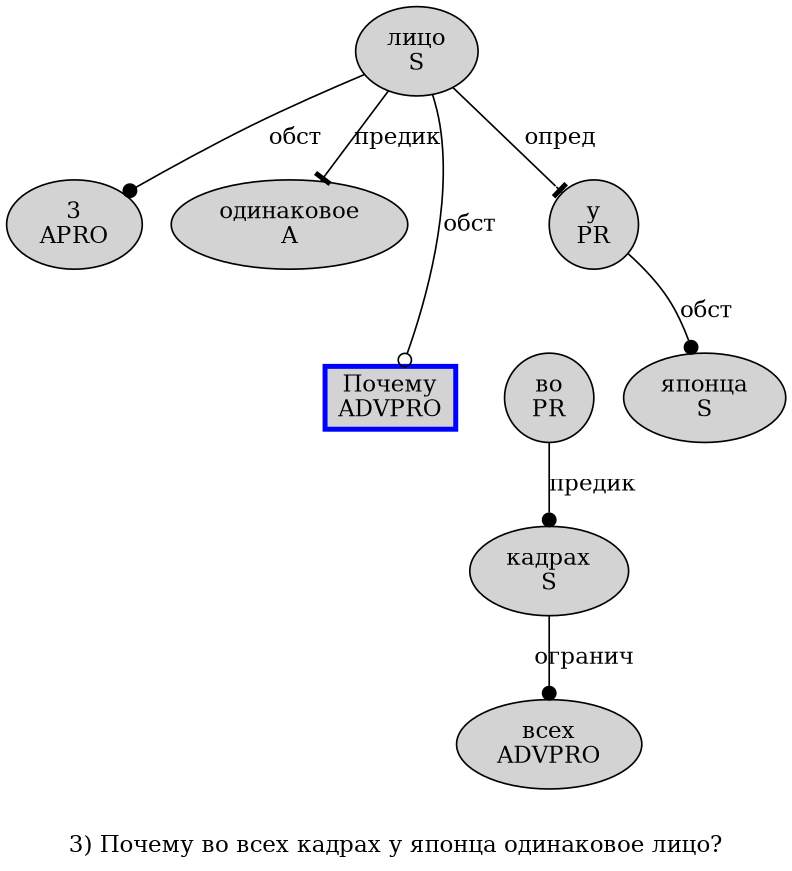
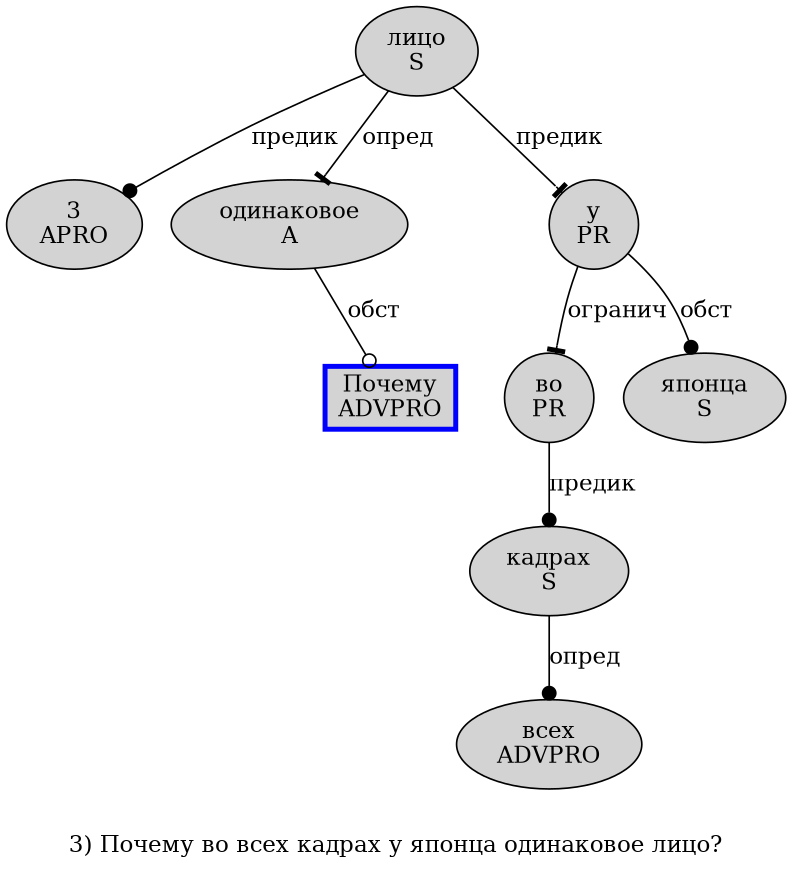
edge "лицо S" -> "3 APRO": label "обст" -> "предик"
edge "лицо S" -> "одинаковое A": label "предик" -> "опред"
edge "лицо S" -> "у PR": label "опред" -> "предик"
edge "лицо S" -> "Почему ADVPRO": now "одинаковое A" -> "Почему ADVPRO"
edge "у PR" -> "во PR": added, label "огранич"
edge "кадрах S" -> "всех ADVPRO": label "огранич" -> "опред"
